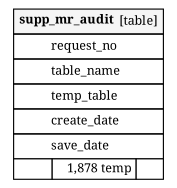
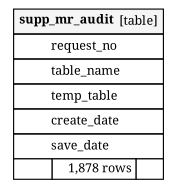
node "supp_mr_audit": text "1,878 temp" -> "1,878 rows"
